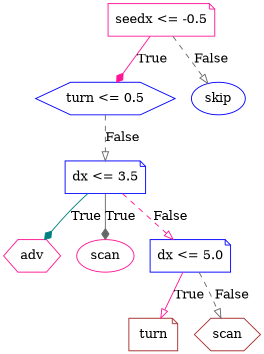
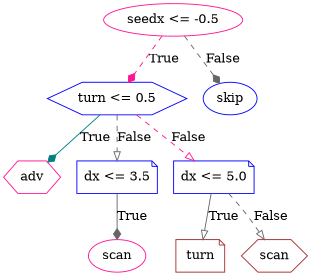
node "seedx <= -0.5": shape note -> ellipse
edge "seedx <= -0.5" -> "turn <= 0.5": style solid -> dashed
edge "seedx <= -0.5" -> "skip": arrowhead onormal -> diamond
edge "dx <= 3.5" -> "adv": now "turn <= 0.5" -> "adv"
edge "dx <= 3.5" -> "dx <= 5.0": now "turn <= 0.5" -> "dx <= 5.0"
edge "dx <= 5.0" -> "turn": color deeppink -> gray40
